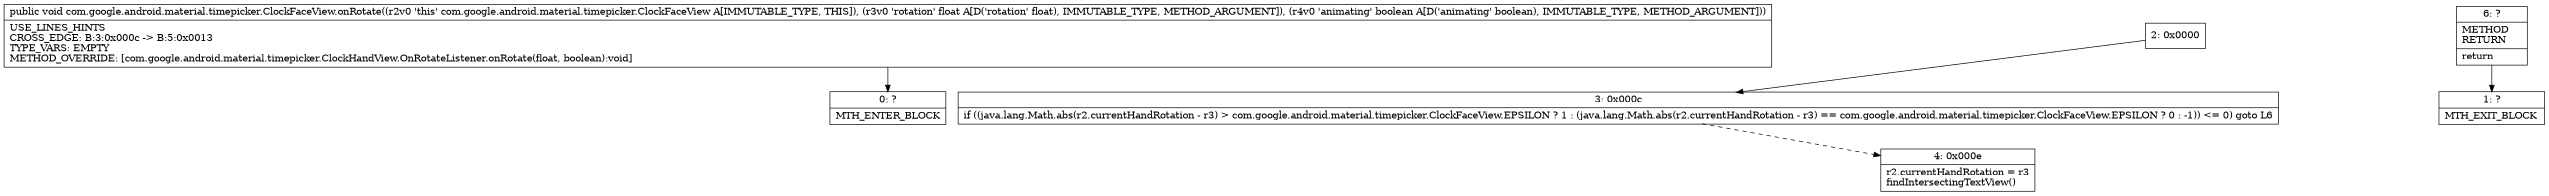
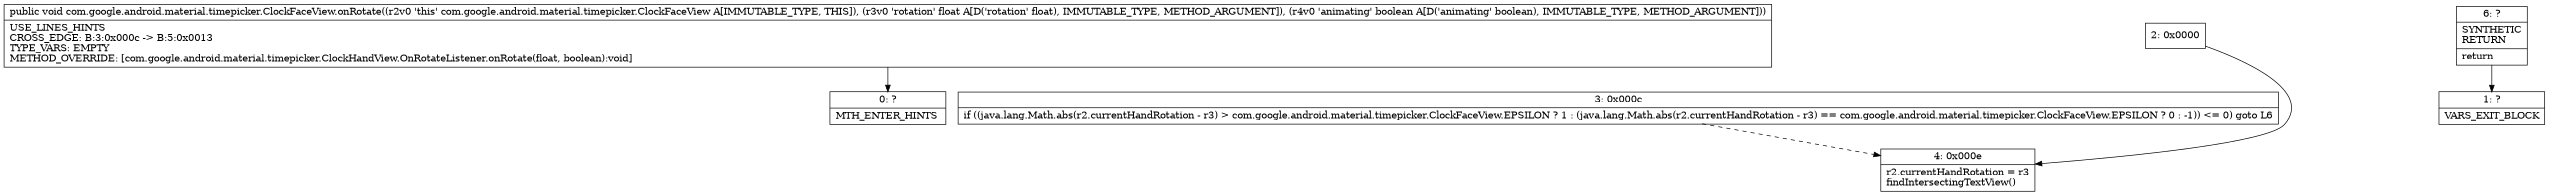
node "6: ?": text "METHOD" -> "SYNTHETIC"
edge "2: 0x0000" -> "3: 0x000c": now "2: 0x0000" -> "4: 0x000e"
node "0: ?": text "MTH_ENTER_BLOCK" -> "MTH_ENTER_HINTS"
node "1: ?": text "MTH_EXIT_BLOCK" -> "VARS_EXIT_BLOCK"
